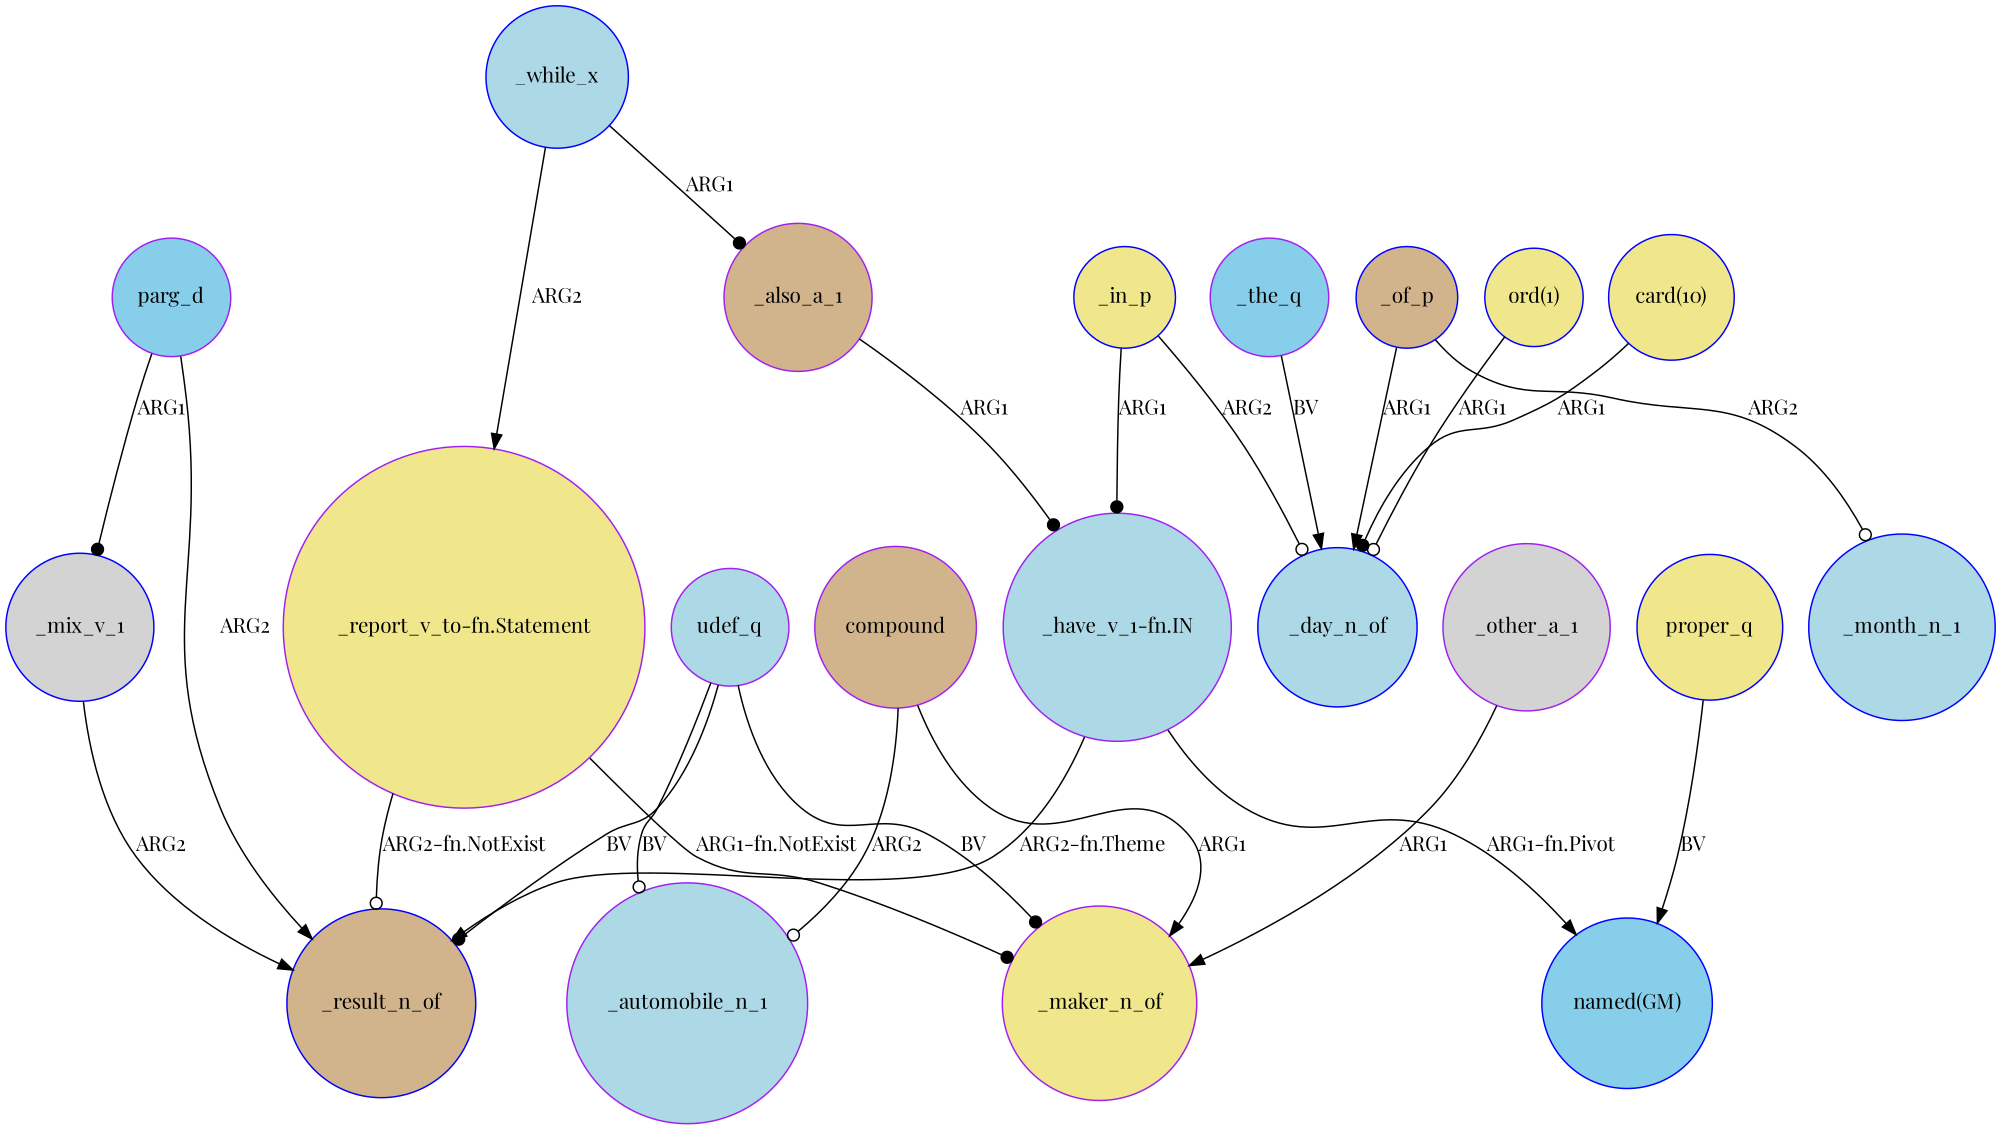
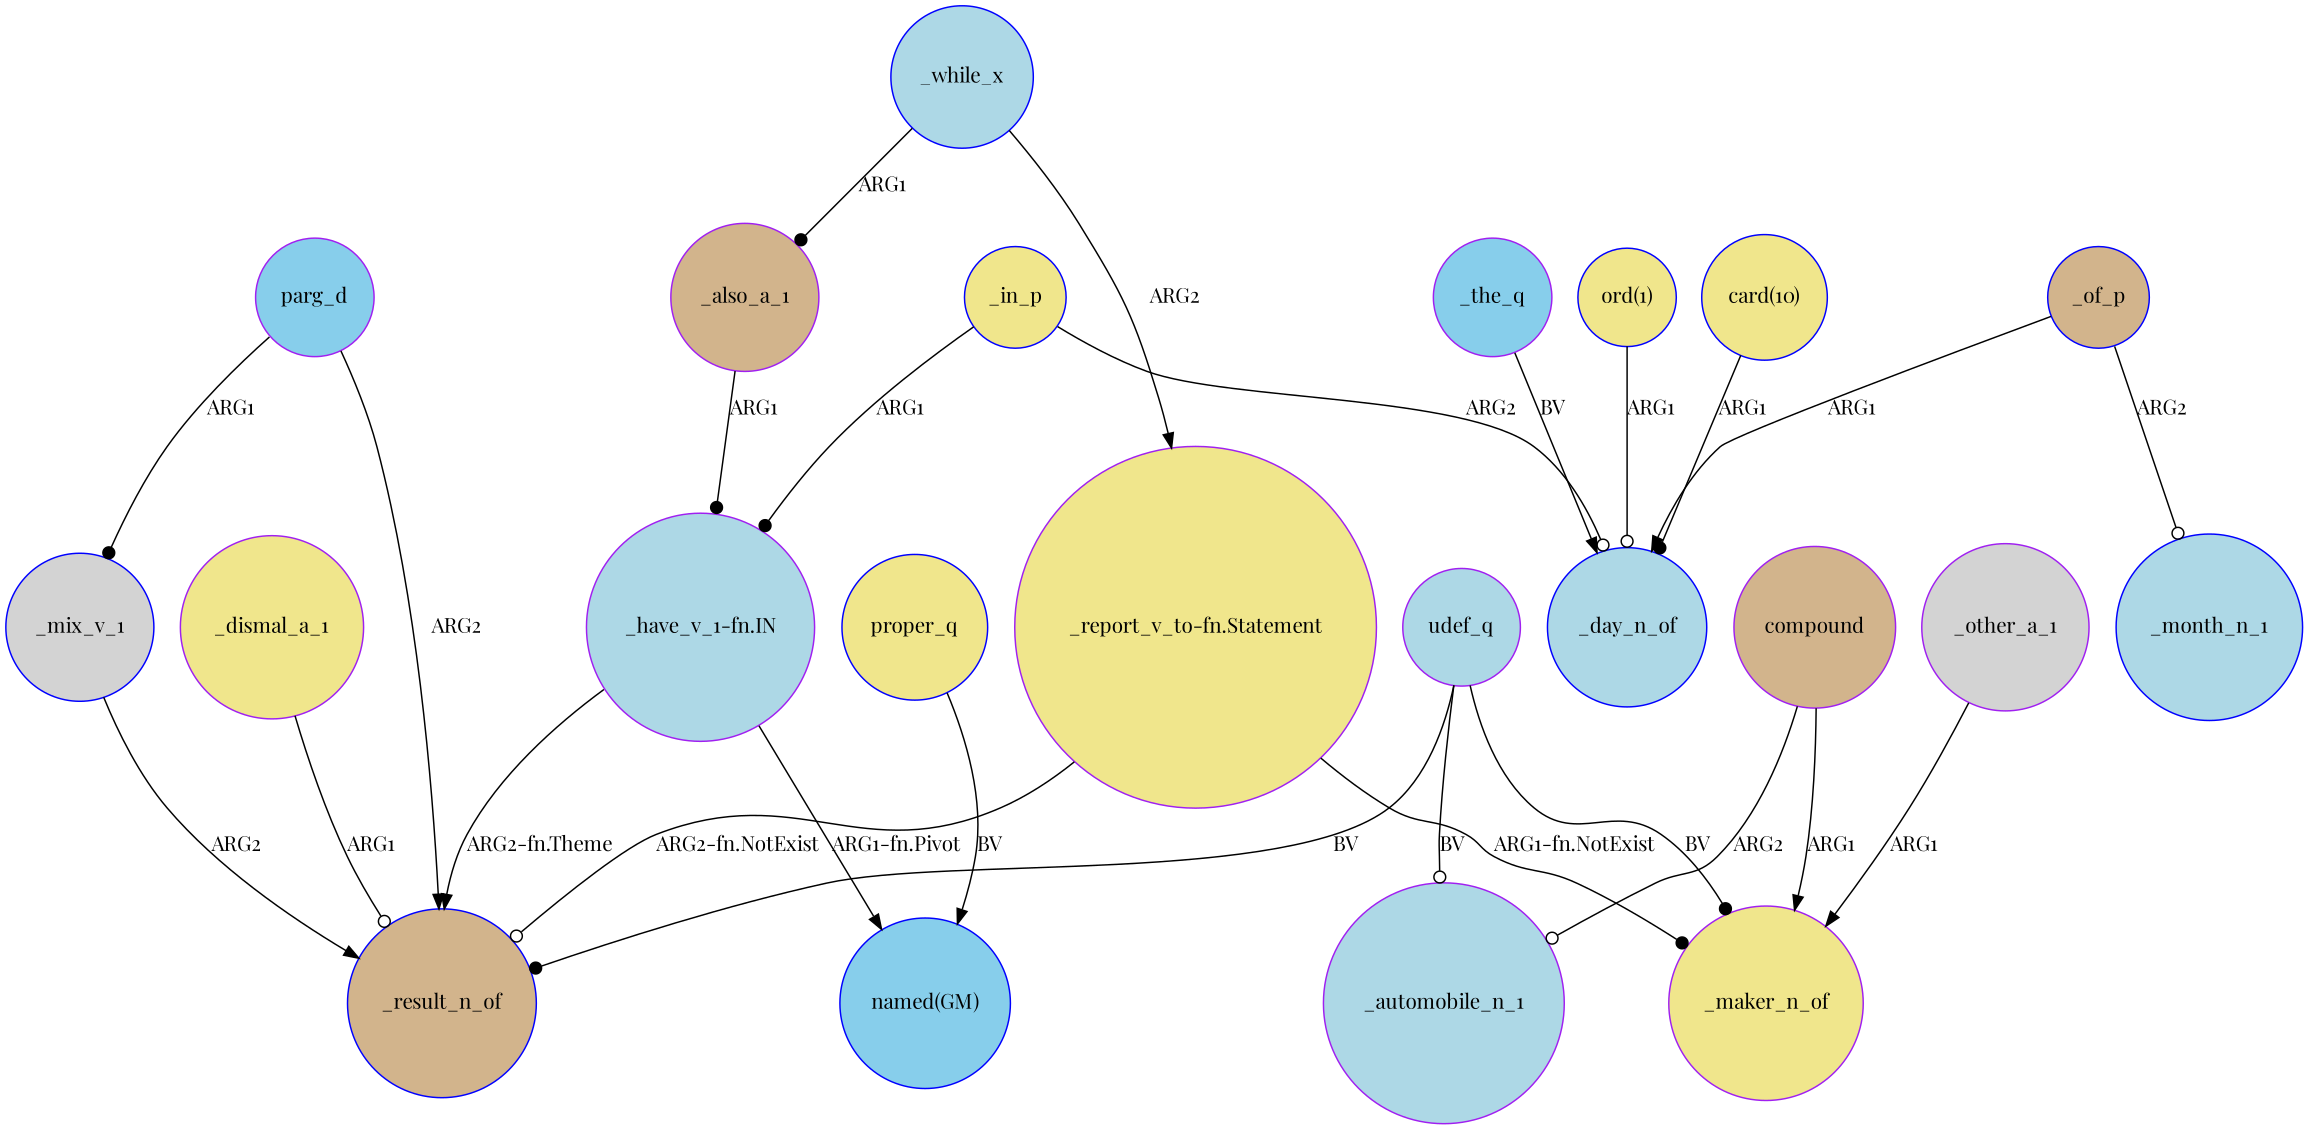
node "_dismal_a_1": added
